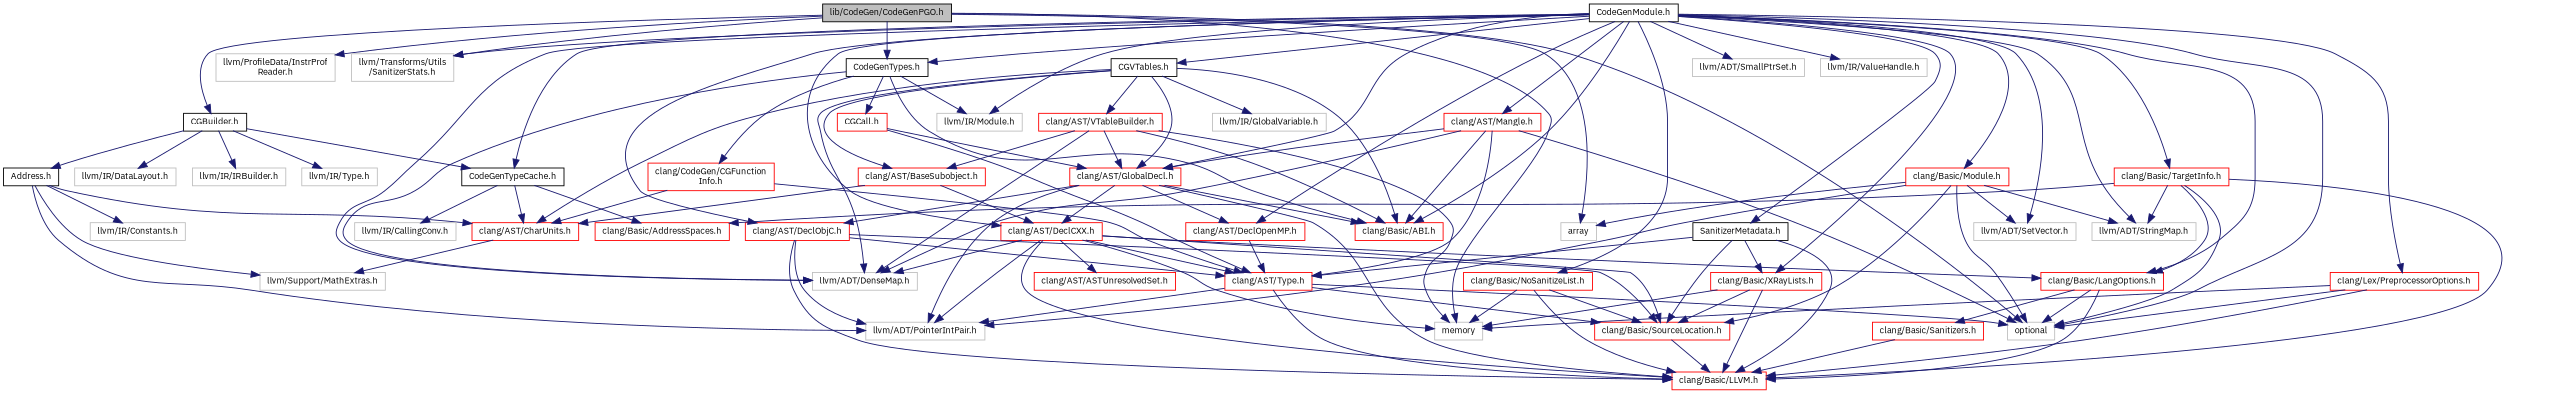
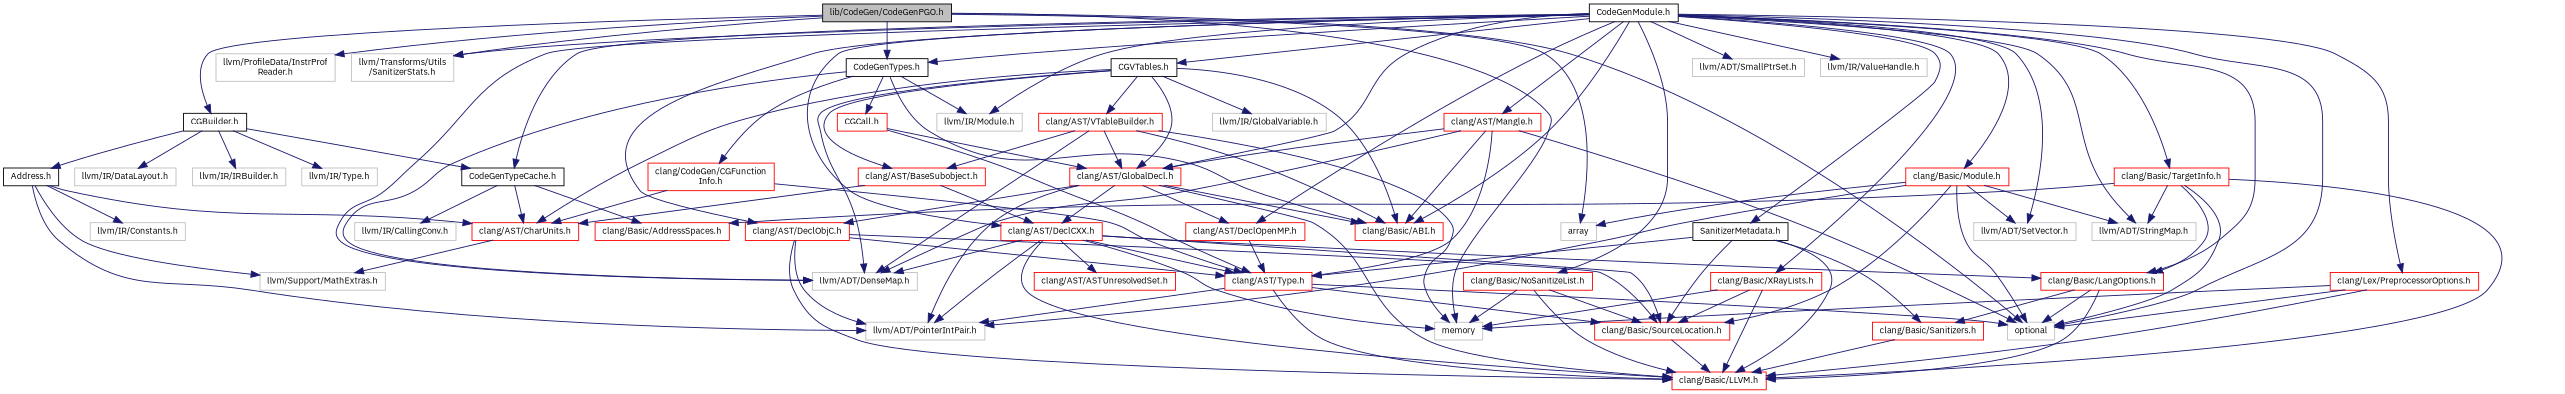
edge "SanitizerMetadata.h" -> "clang/Basic/XRayLists.h": now "SanitizerMetadata.h" -> "clang/Basic/Sanitizers.h"
